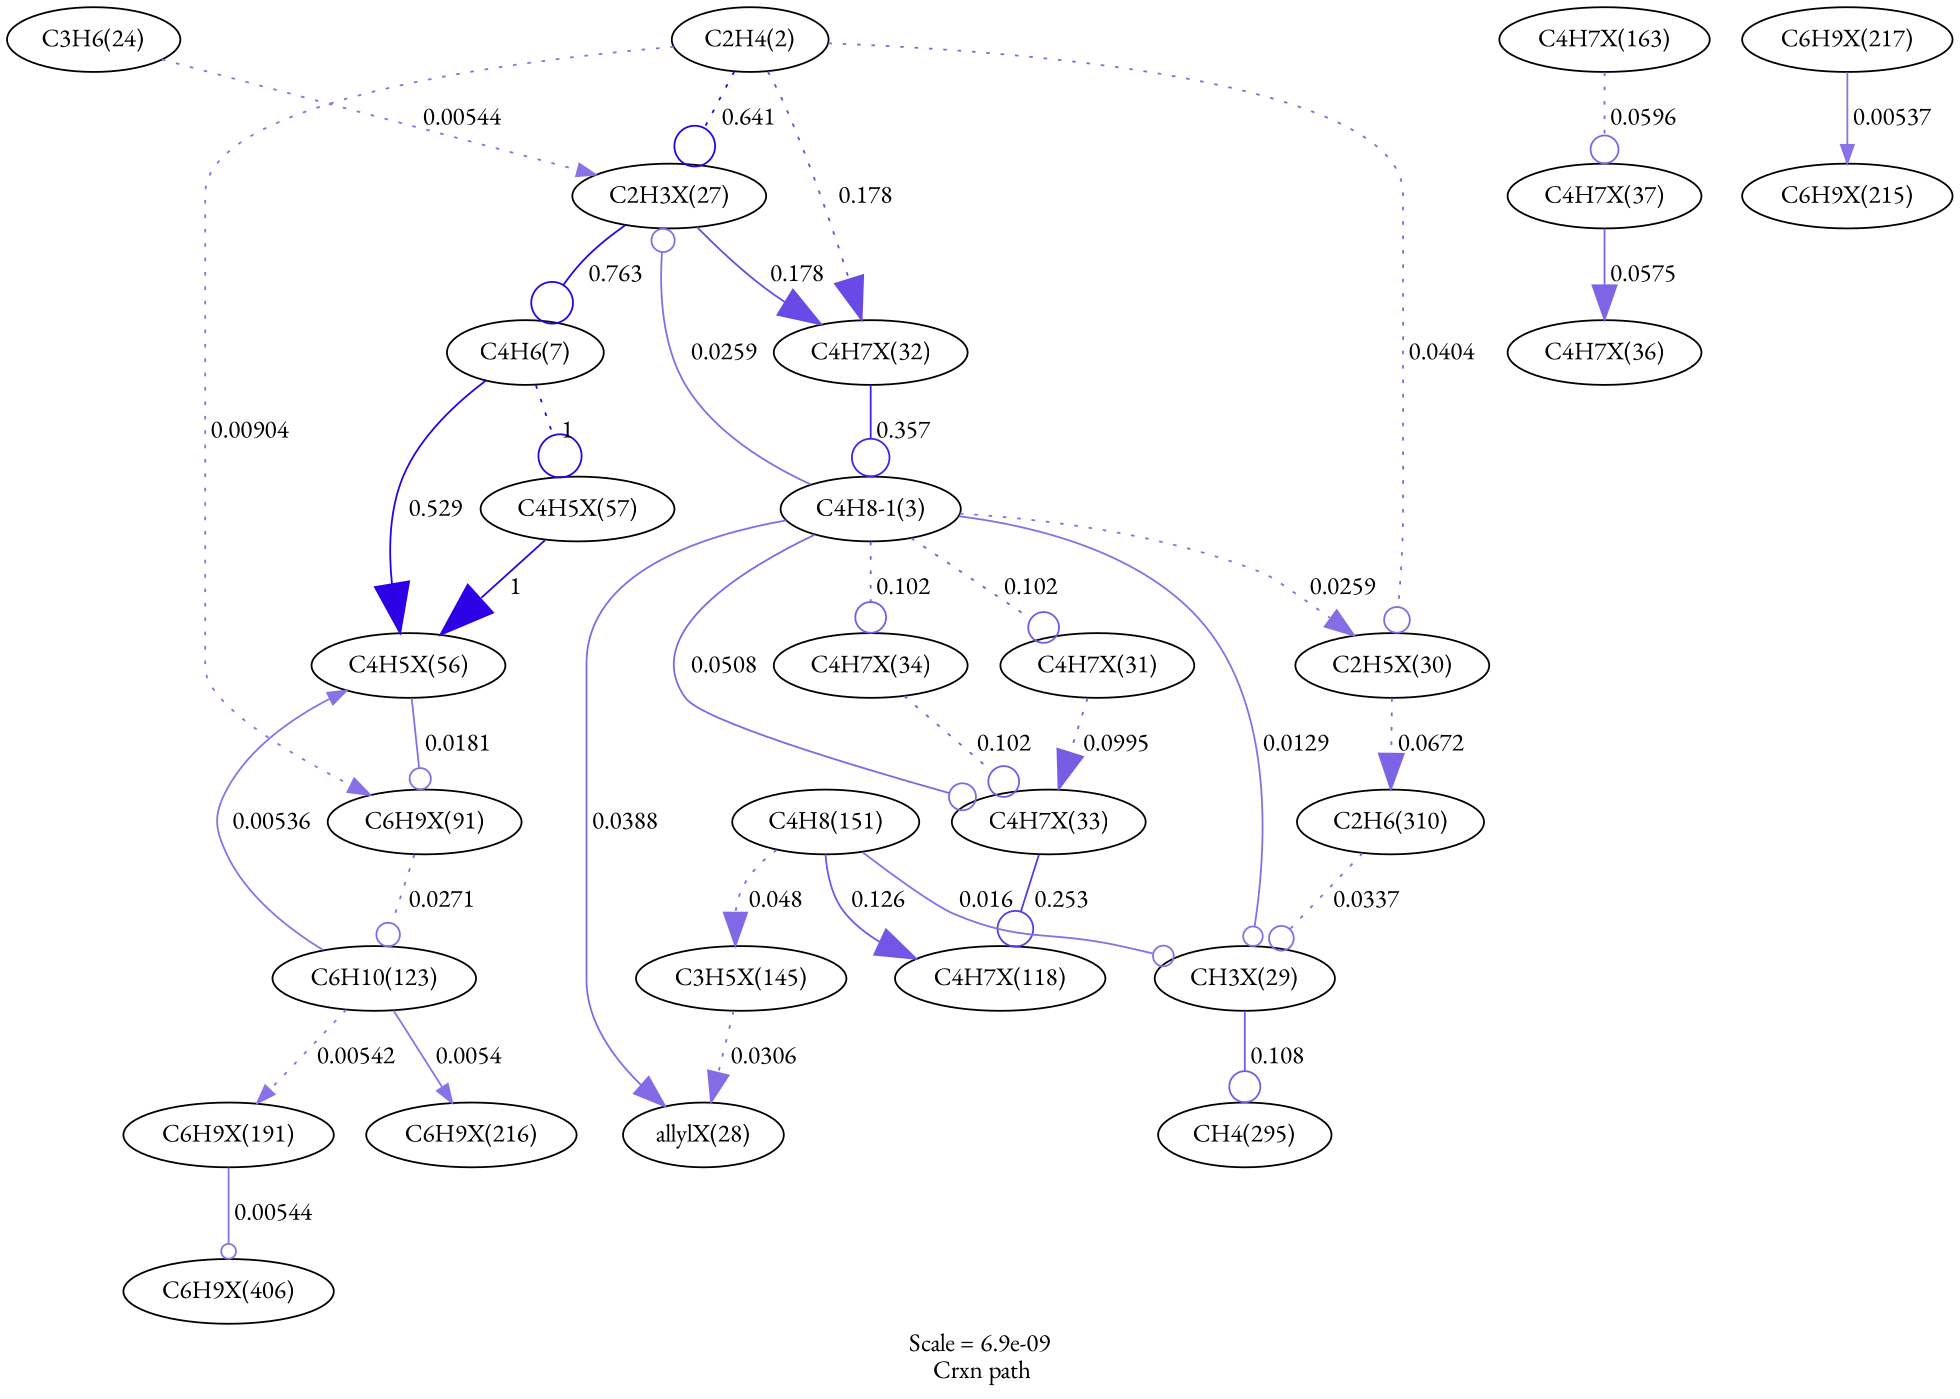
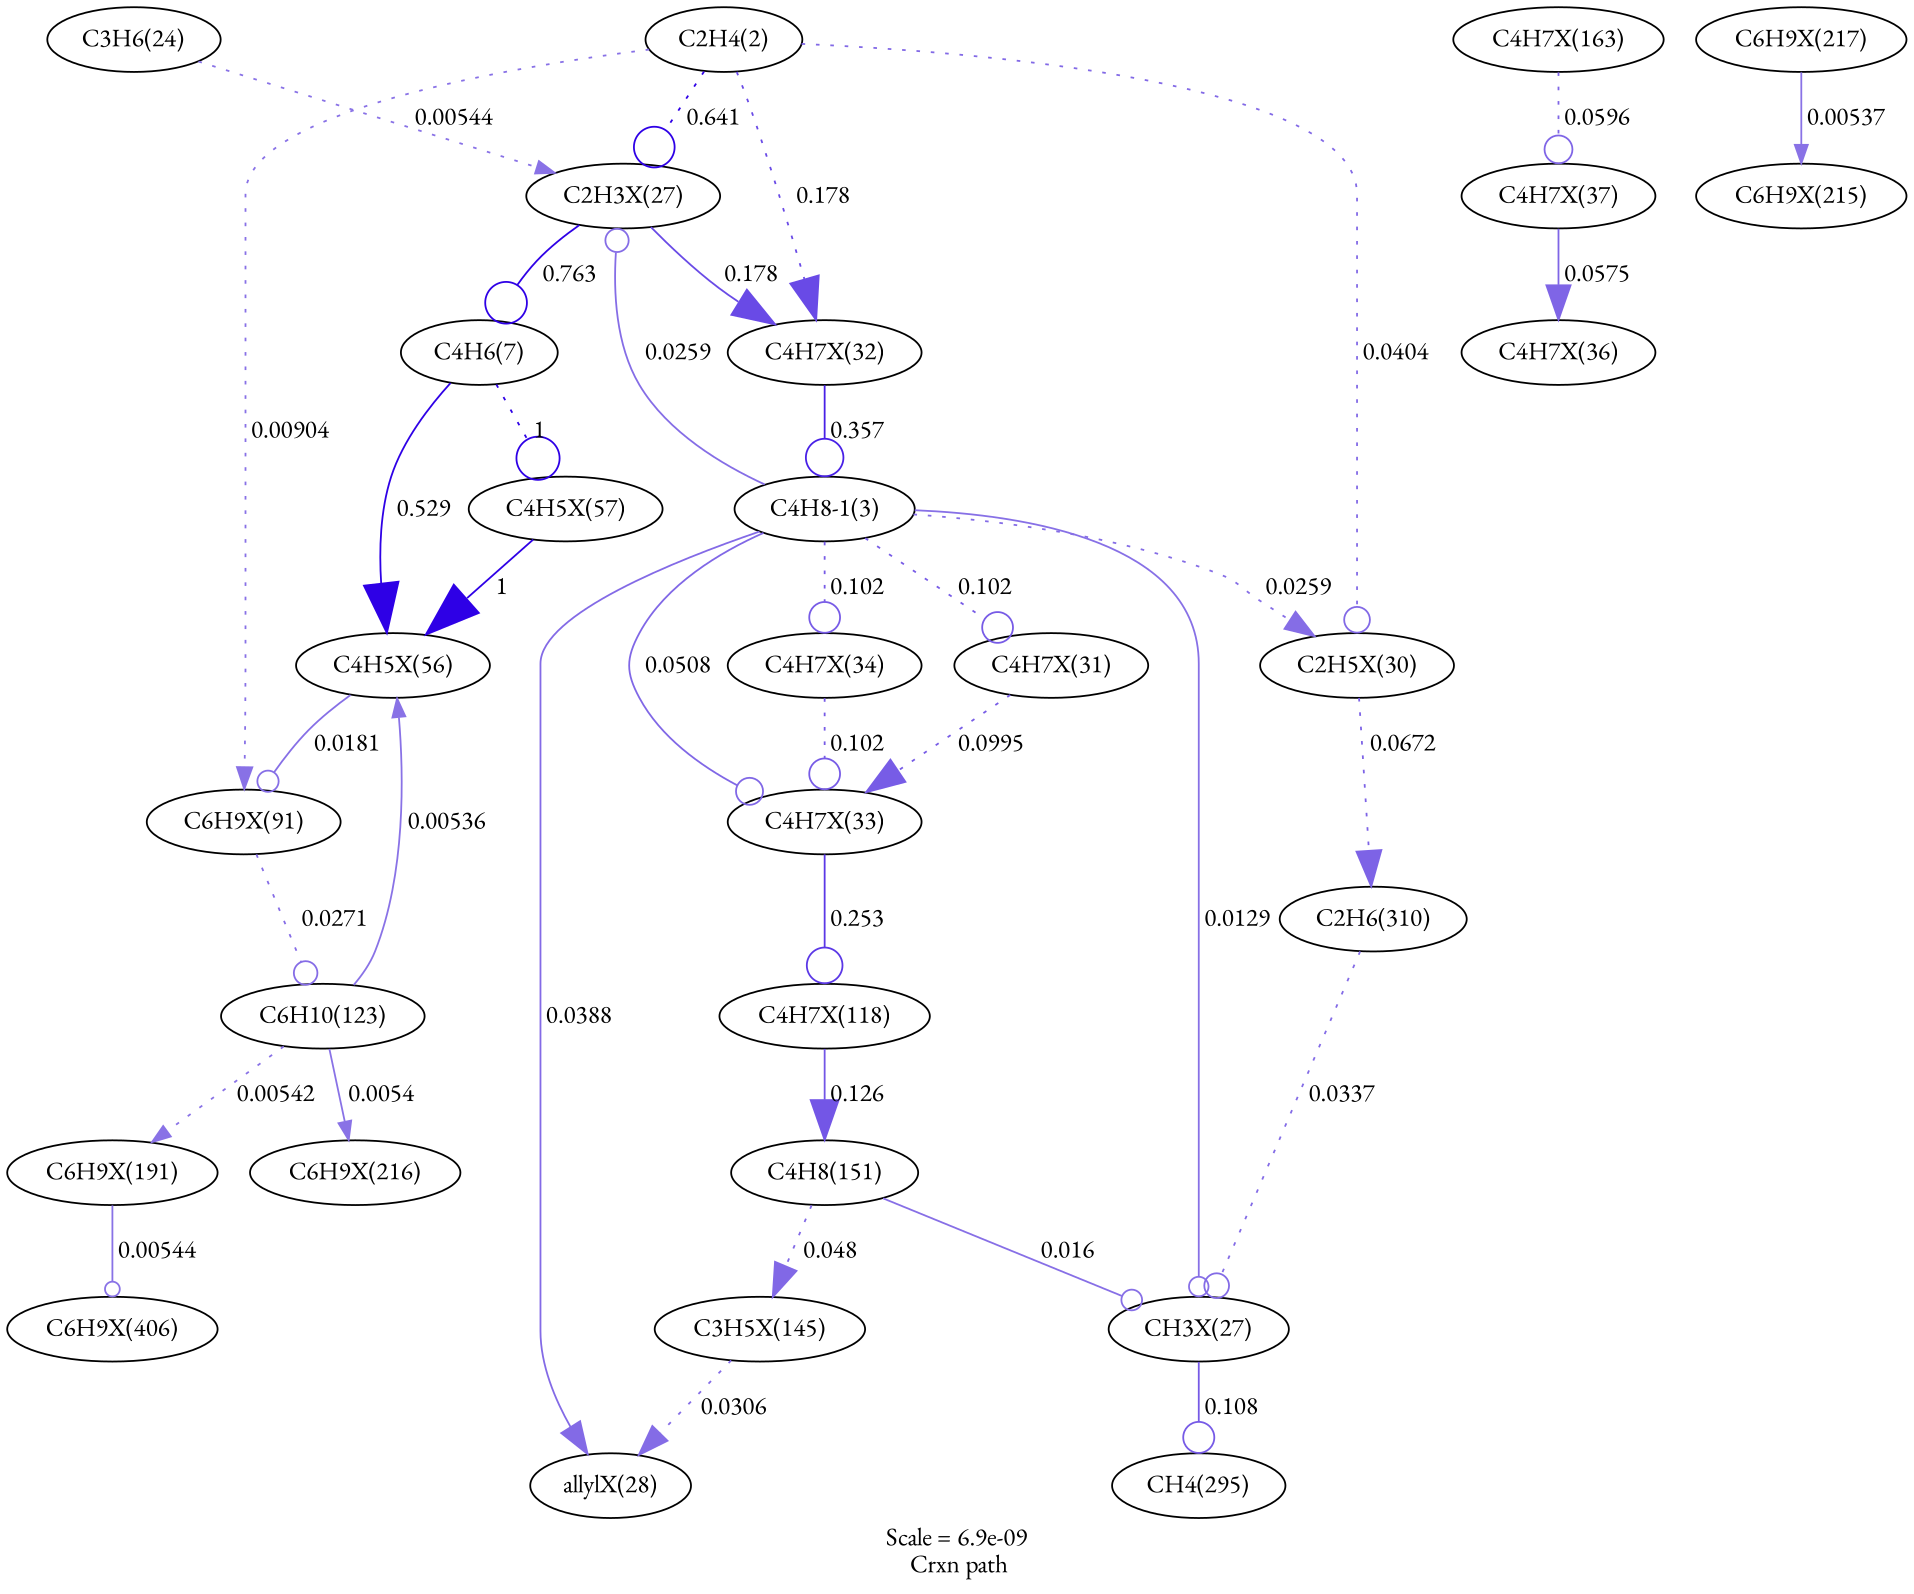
edge "C4H8(151)" -> "C4H7X(118)": reversed
node "CH3X(29)": label "CH3X(29)" -> "CH3X(27)"
